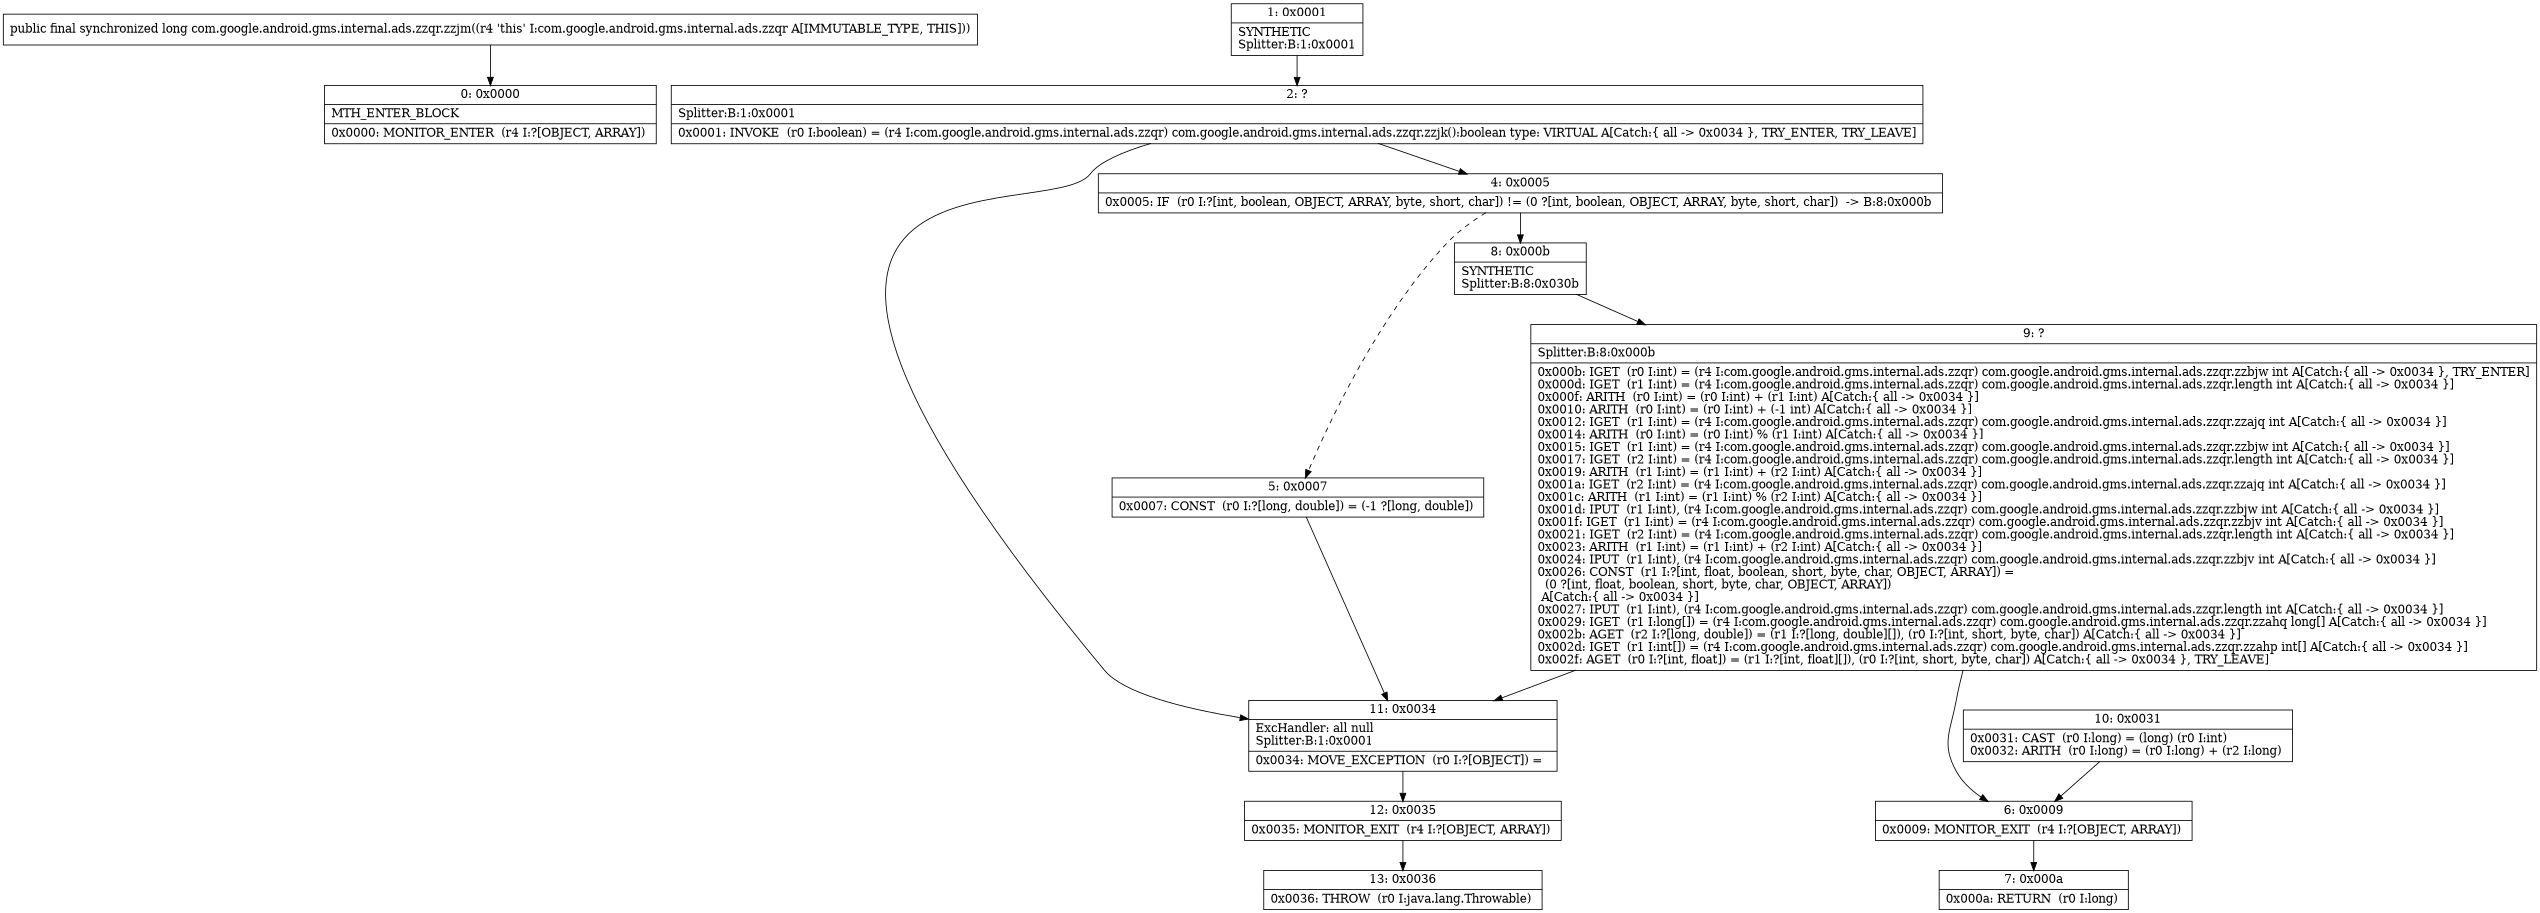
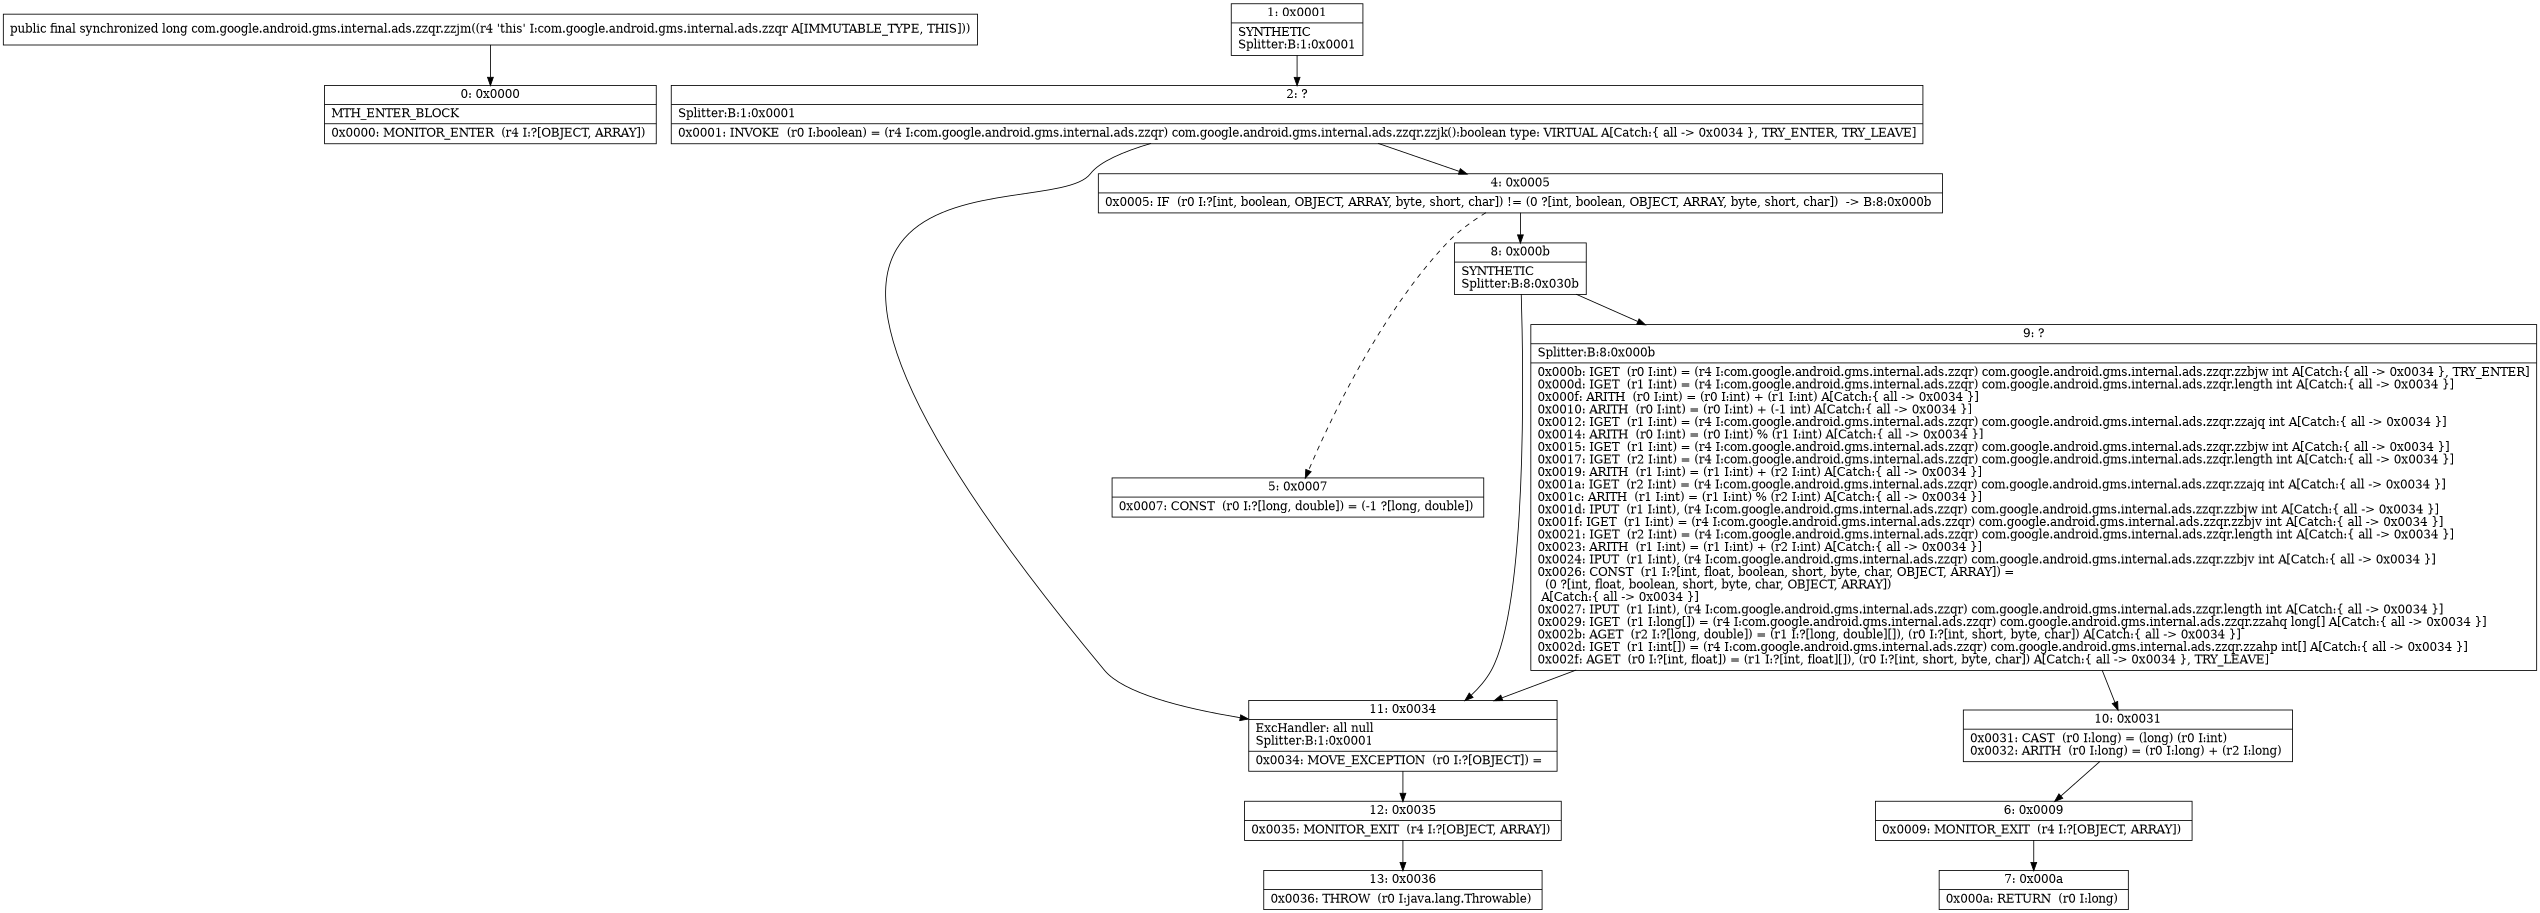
edge "5: 0x0007" -> "11: 0x0034": now "8: 0x000b" -> "11: 0x0034"
edge "9: ?" -> "6: 0x0009": now "9: ?" -> "10: 0x0031"
